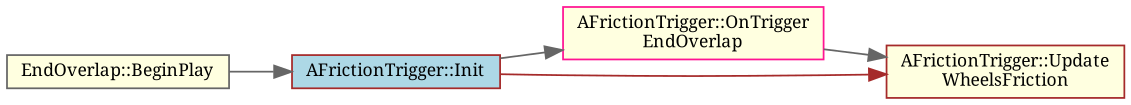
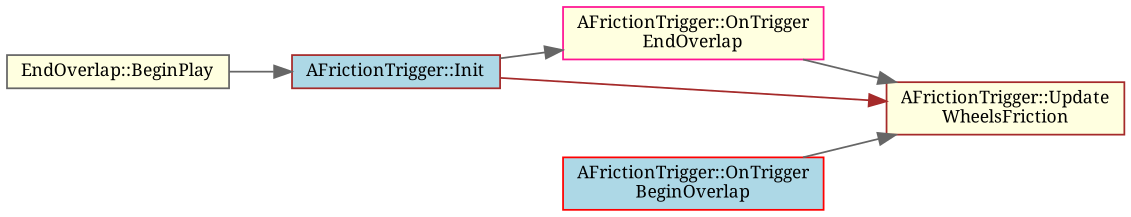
node "AFrictionTrigger::OnTrigger BeginOverlap": added
